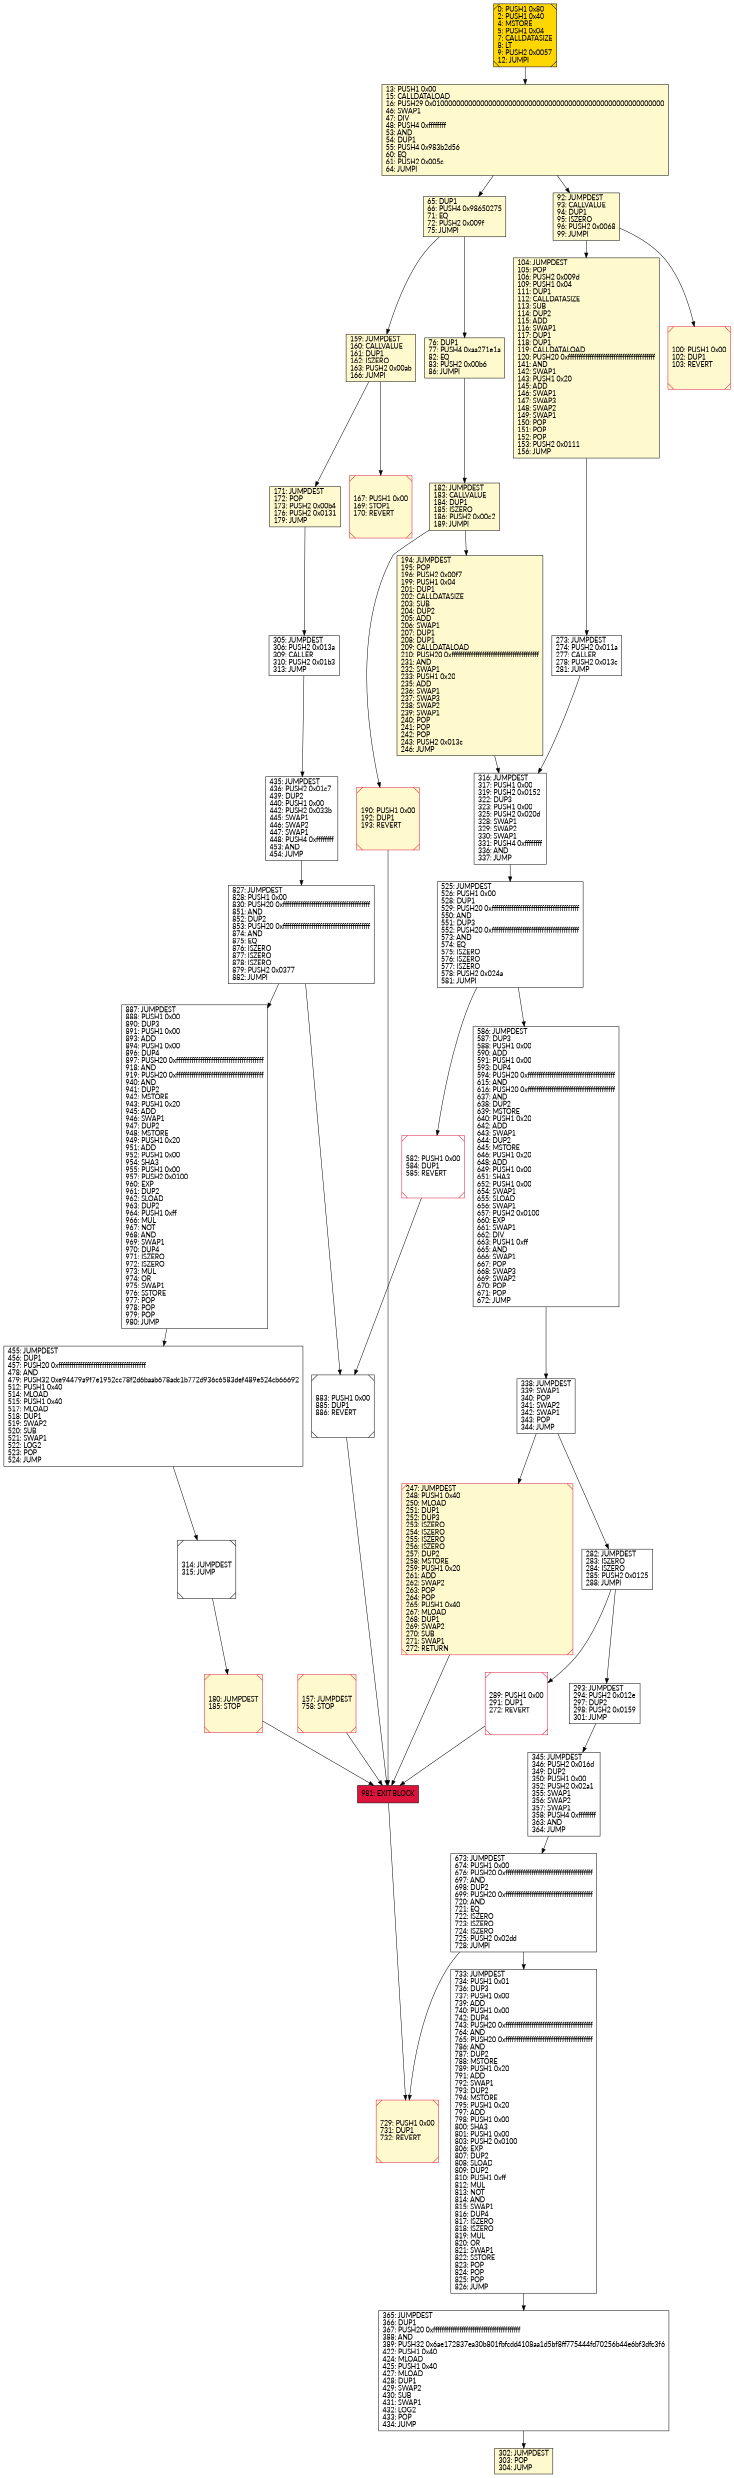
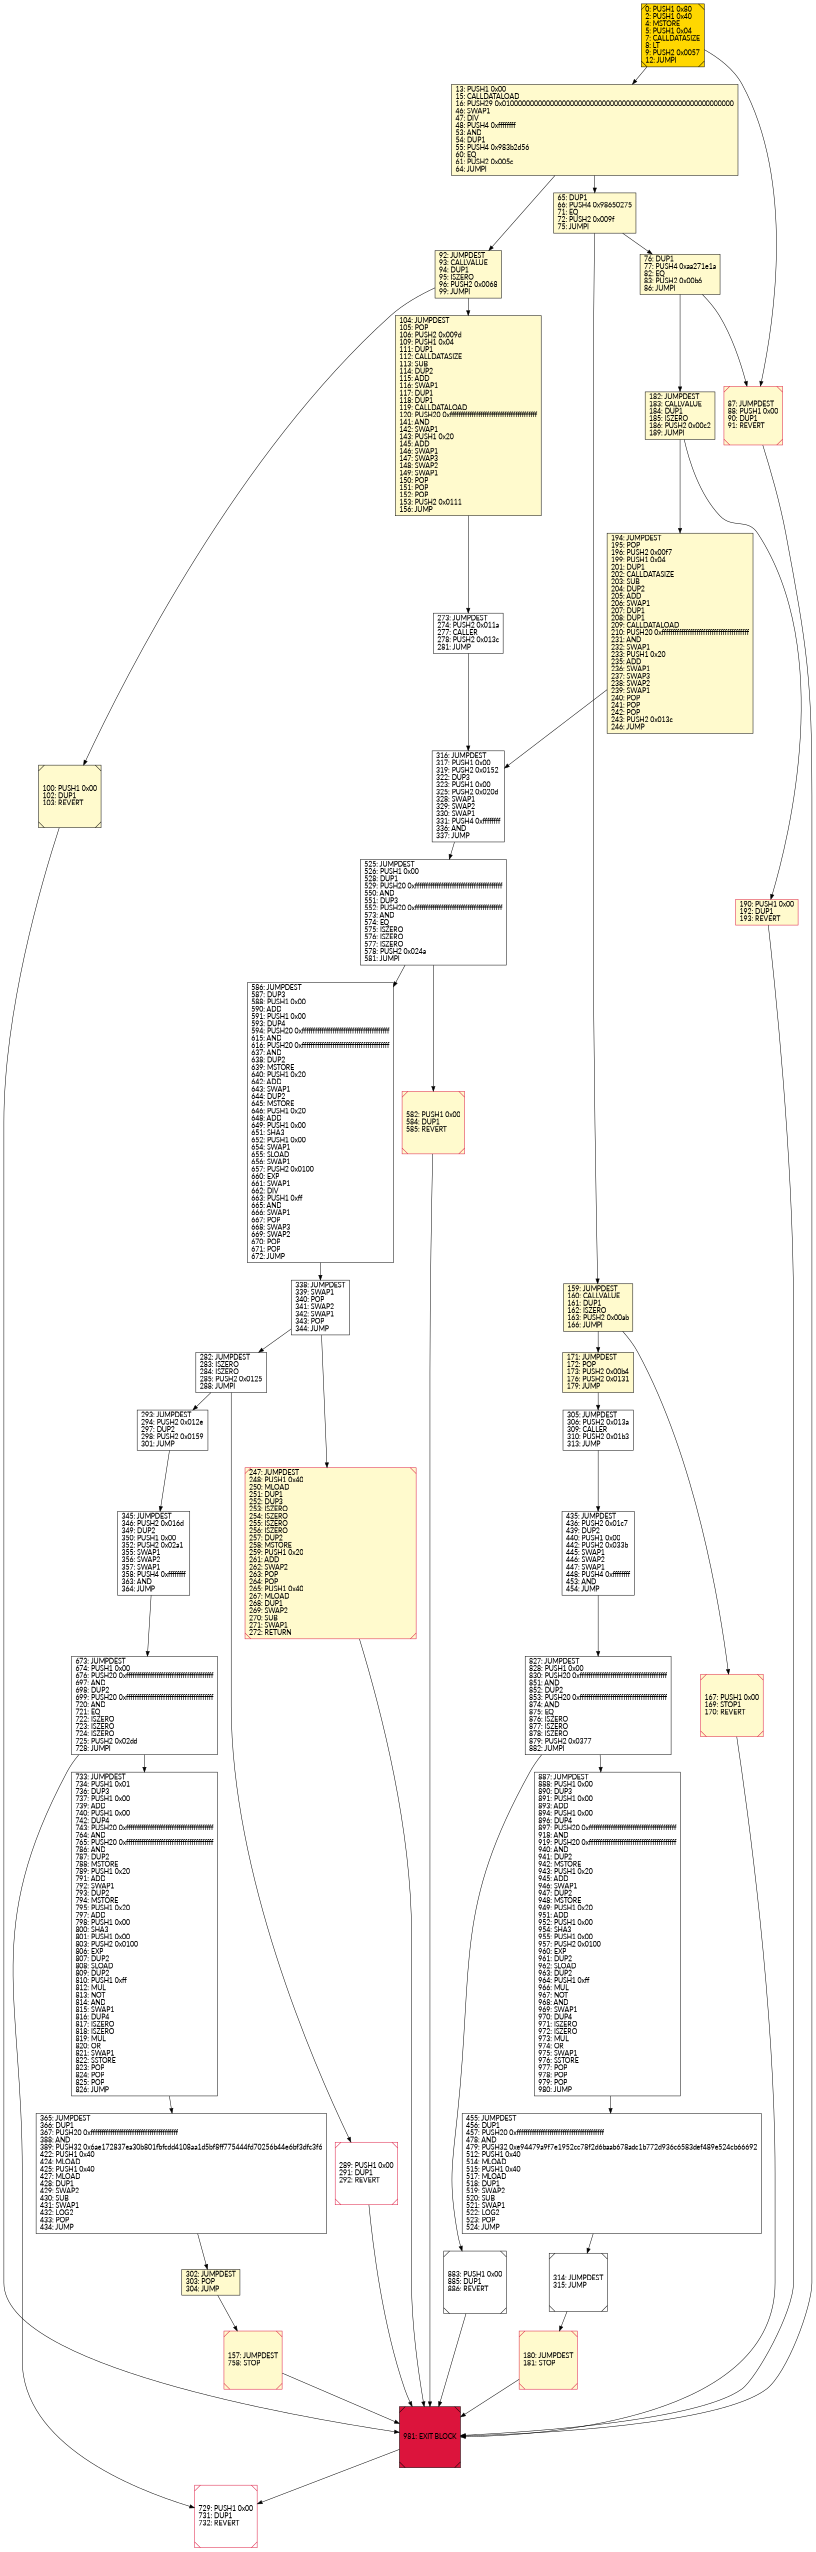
node "100: PUSH1 0x00 102: DUP1 103: REVERT": color crimson -> black
node "87: JUMPDEST 88: PUSH1 0x00 90: DUP1 91: REVERT": added
node "190: PUSH1 0x00 192: DUP1 193: REVERT": shape Msquare -> box
node "582: PUSH1 0x00 584: DUP1 585: REVERT": fillcolor white -> lemonchiffon
edge "582: PUSH1 0x00 584: DUP1 585: REVERT" -> "883: PUSH1 0x00 885: DUP1 886: REVERT": now "582: PUSH1 0x00 584: DUP1 585: REVERT" -> "981: EXIT BLOCK"
node "180: JUMPDEST 185: STOP": label "180: JUMPDEST 185: STOP" -> "180: JUMPDEST 181: STOP"
node "289: PUSH1 0x00 291: DUP1 272: REVERT": label "289: PUSH1 0x00 291: DUP1 272: REVERT" -> "289: PUSH1 0x00 291: DUP1 292: REVERT"
edge "100: PUSH1 0x00 102: DUP1 103: REVERT" -> "981: EXIT BLOCK": added
node "981: EXIT BLOCK": shape box -> Msquare
node "729: PUSH1 0x00 731: DUP1 732: REVERT": fillcolor lemonchiffon -> white
edge "167: PUSH1 0x00 169: STOP1 170: REVERT" -> "981: EXIT BLOCK": added
edge "302: JUMPDEST 303: POP 304: JUMP" -> "157: JUMPDEST 758: STOP": added
